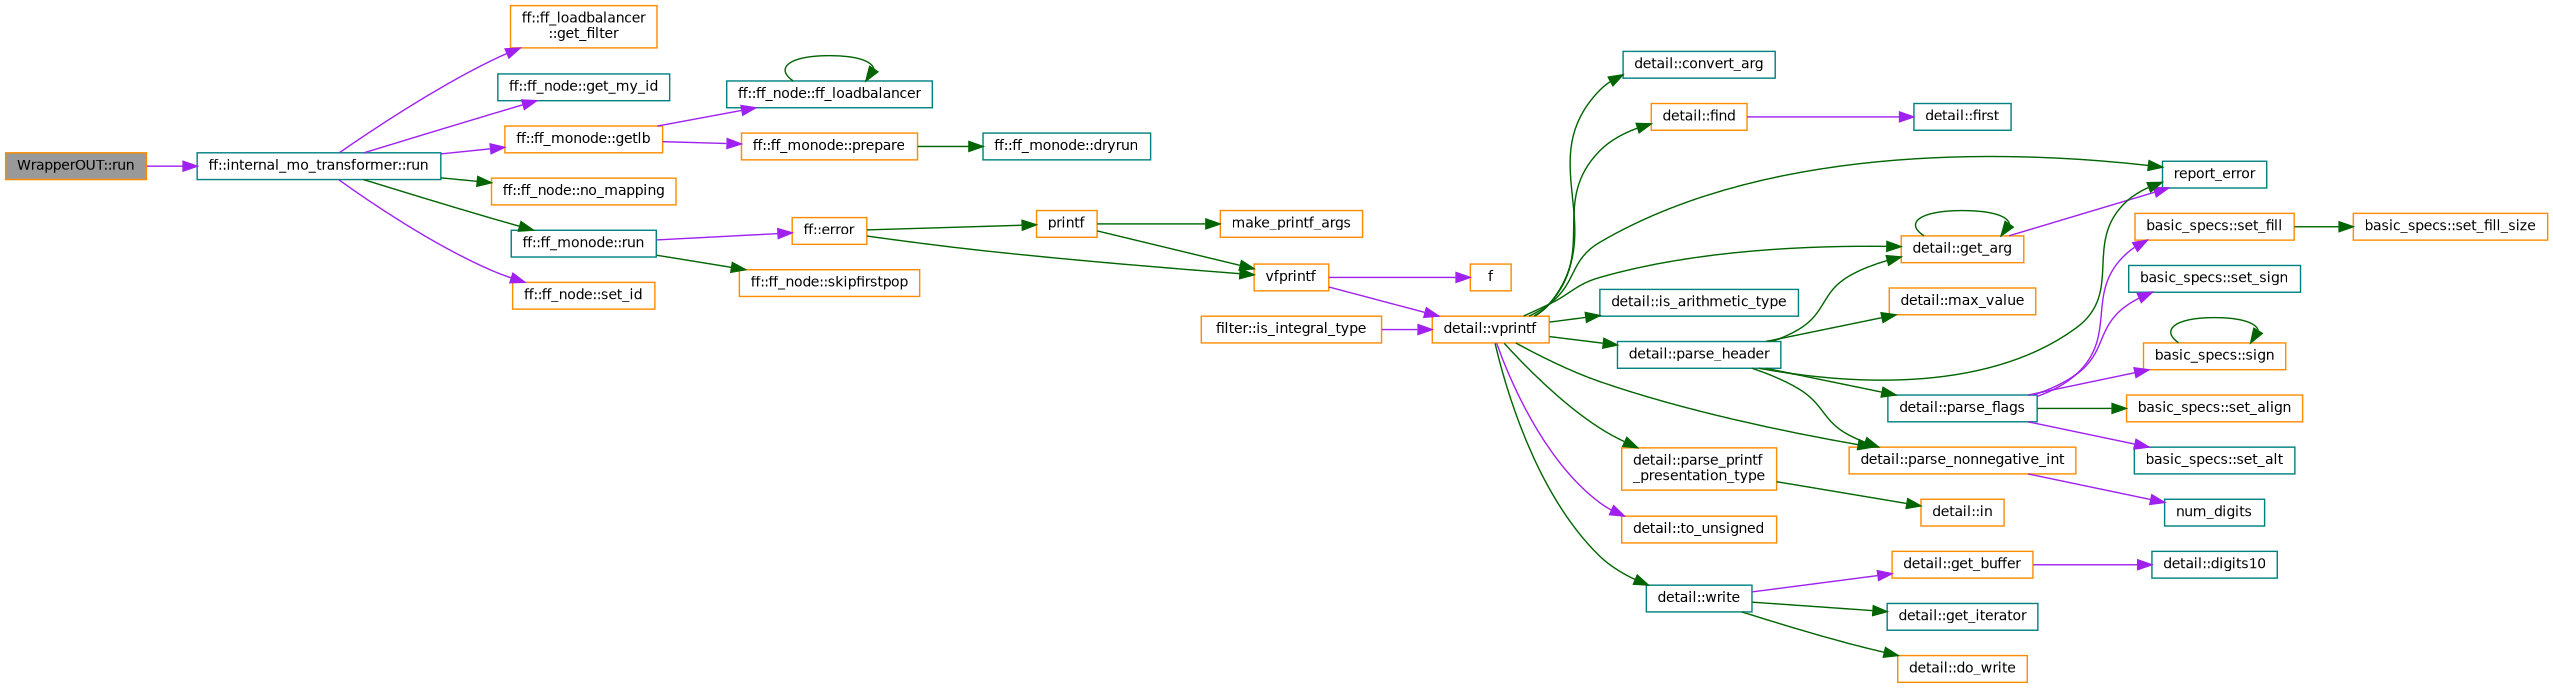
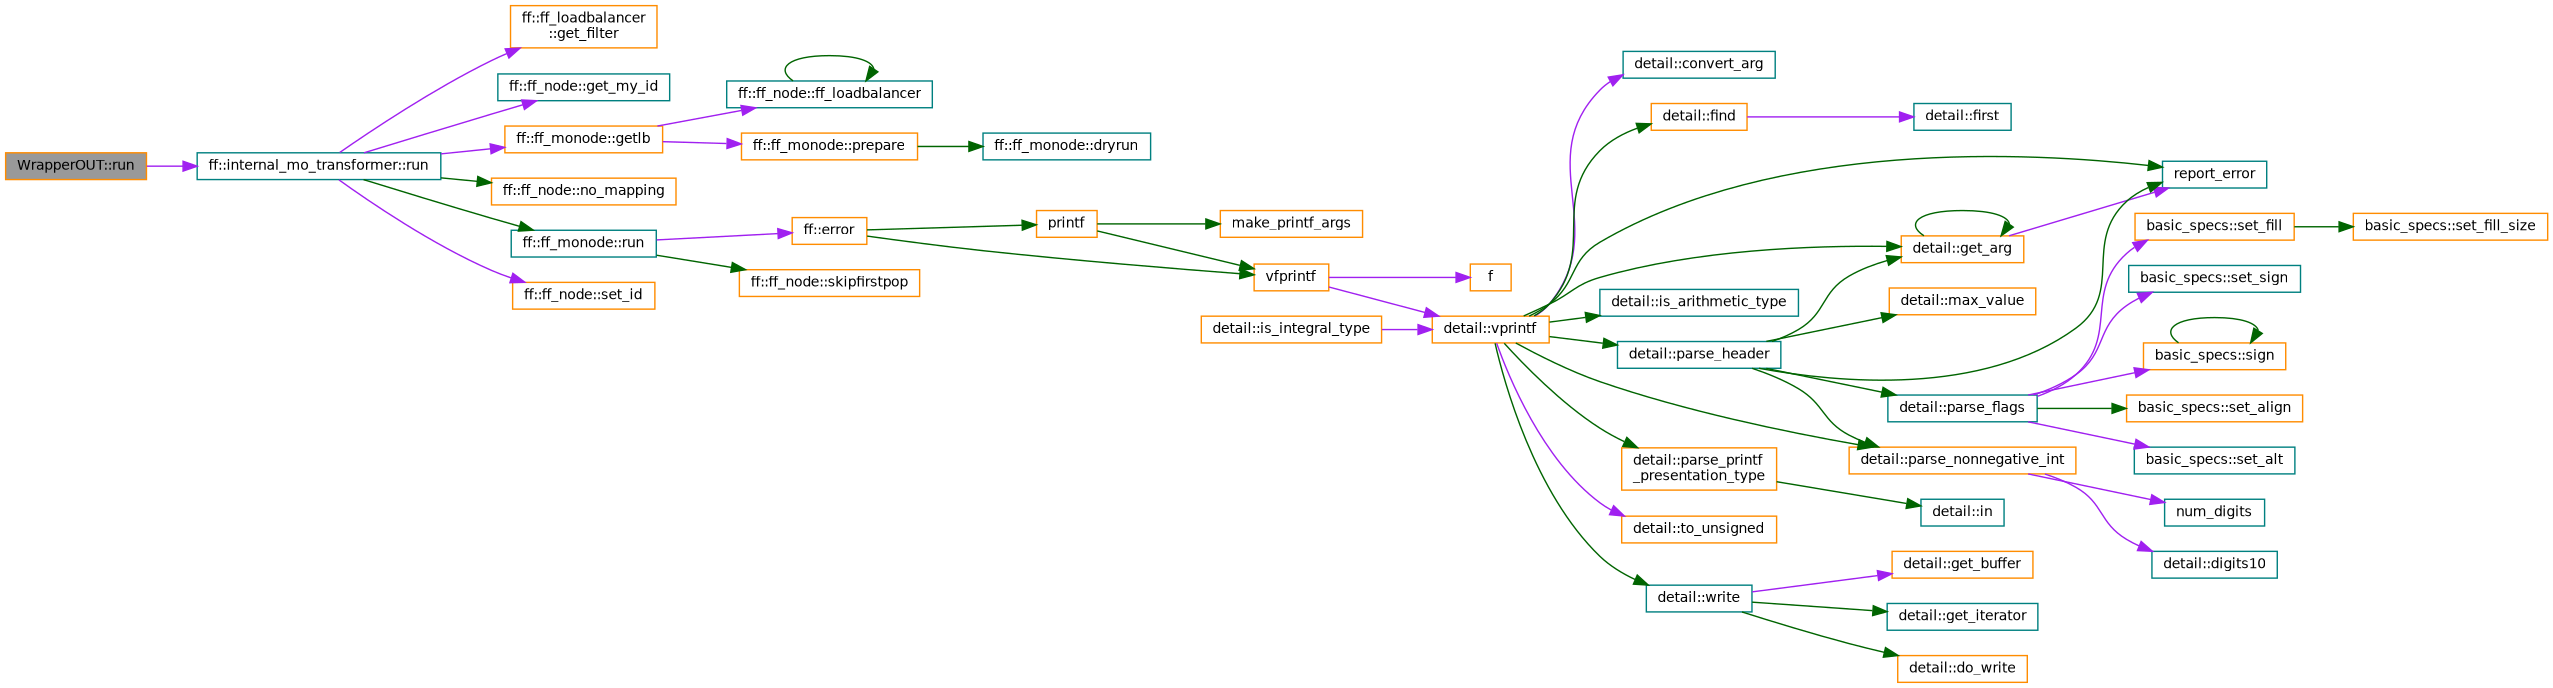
edge "detail::vprintf" -> "detail::convert_arg": color darkgreen -> purple
node "filter::is_integral_type": label "filter::is_integral_type" -> "detail::is_integral_type"
node "detail::in": color darkorange -> teal
edge "detail::get_buffer" -> "detail::digits10": now "detail::parse_nonnegative_int" -> "detail::digits10"
